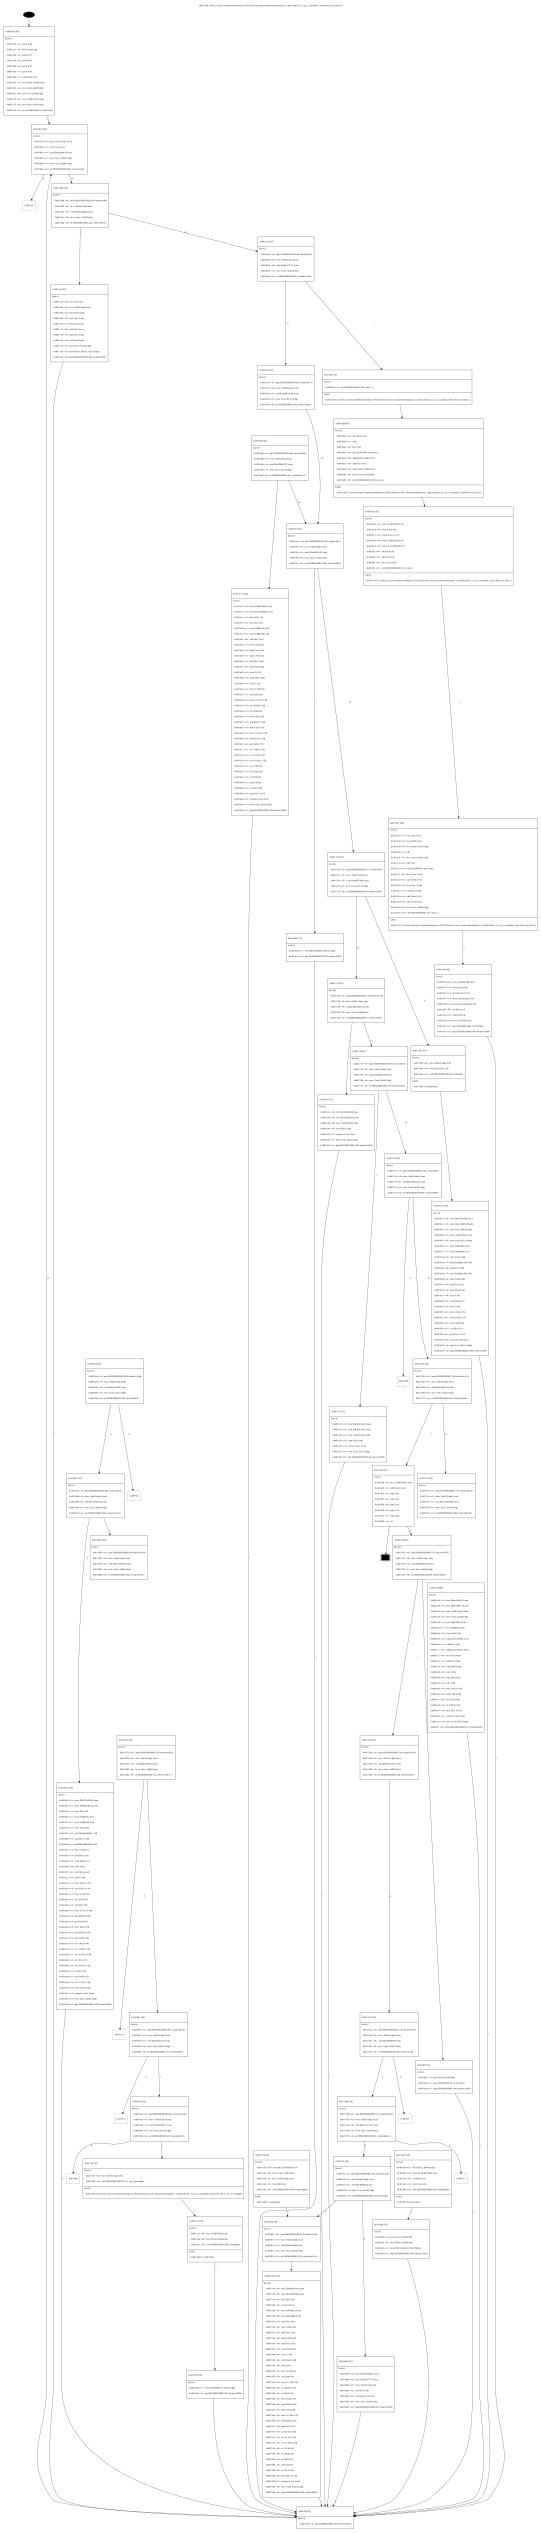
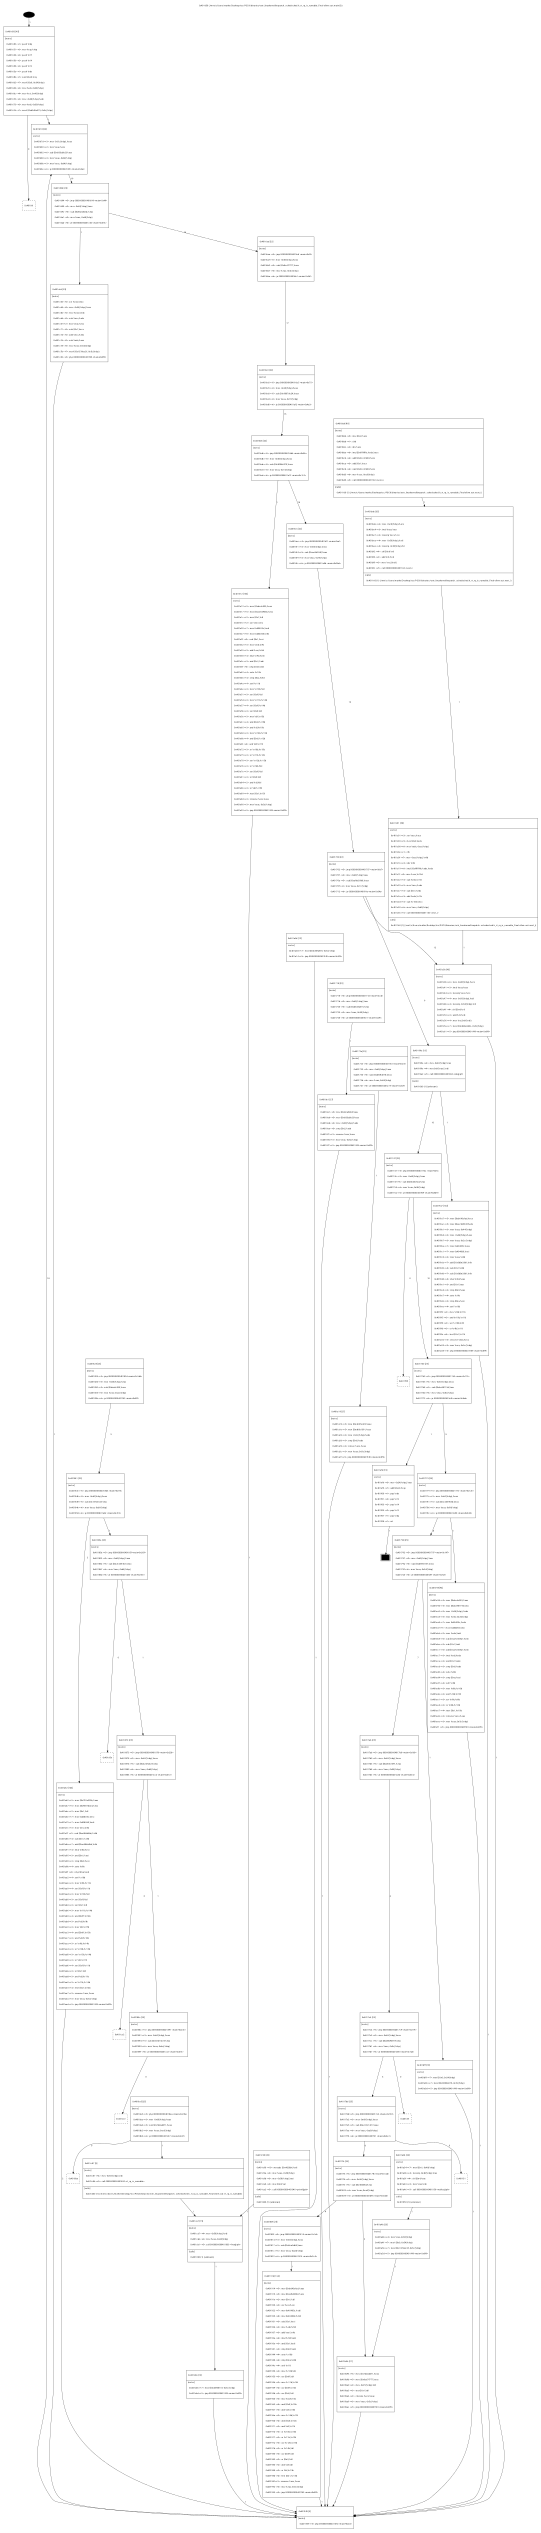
edge "0x40167d [23]" -> "0x4018fc": now "0x401650 [45]" -> "0x4018fc"
node "0x401bb1 [5]": removed
edge "0x4016c0 [22]" -> "0x4016ec [22]": now "0x4016c0 [22]" -> "0x4016d6 [22]"
edge "0x4016ec [22]" -> "0x401a0d [12]": removed, label "1"
edge "0x401702 [22]" -> "0x401718 [22]": now "0x401702 [22]" -> "0x401c3b [43]"
edge "0x401718 [22]" -> "0x40172e [25]": removed, label "11"
edge "0x40172e [25]" -> "0x401747 [25]": now "0x40199a [13]" -> "0x401747 [25]"
node "0x401f42": removed
edge "0x401ef6 [19]" -> "0x401792 [25]": now "0x401779 [25]" -> "0x401792 [25]"
edge "0x401779 [25]" -> "0x401e98 [94]": added, label "1"
edge "0x40185a [25]" -> "0x401873 [25]": added, label "1"
node "0x401d5e": added
edge "0x40188c [25]" -> "0x4018a5 [25]": removed, label "1"
edge "0x401c90 [23]" -> "0x40180f [25]": now "0x401c90 [23]" -> "0x401ca7 [15]"
edge "0x401a4b [23]" -> "0x401f49 [5]": now "0x401a4b [23]" -> "0x401b96 [27]"
